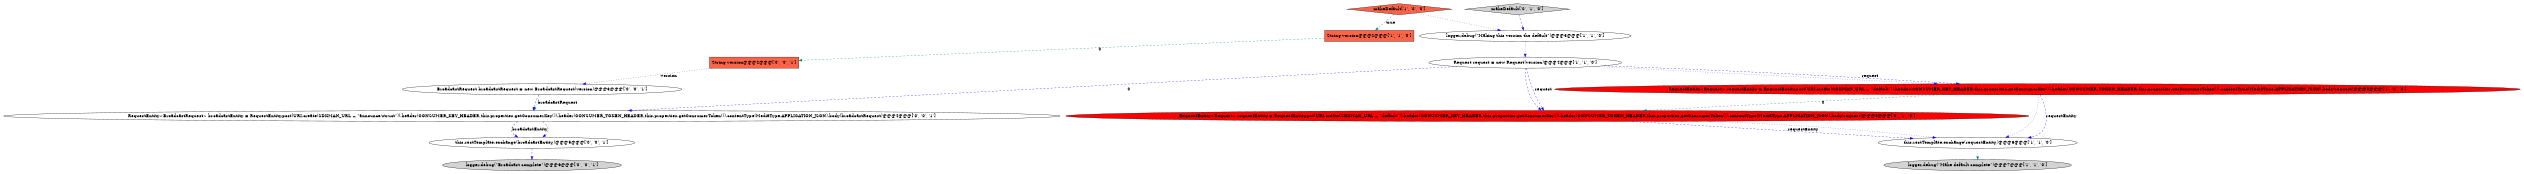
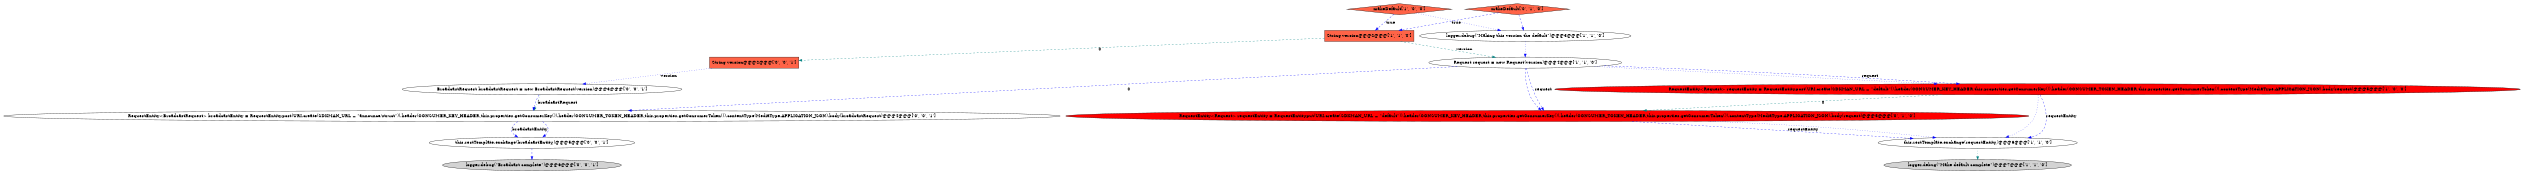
node "makeDefault['0', '1', '0']": fillcolor lightgray -> tomato
edge "makeDefault['1', '0', '0']" -> "String version@@@2@@@['1', '1', '0']": color teal -> blue
edge "makeDefault['0', '1', '0']" -> "String version@@@2@@@['1', '1', '0']": added, label "true"
edge "String version@@@2@@@['1', '1', '0']" -> "Request request = new Request(version)@@@4@@@['1', '1', '0']": added, label "version"
